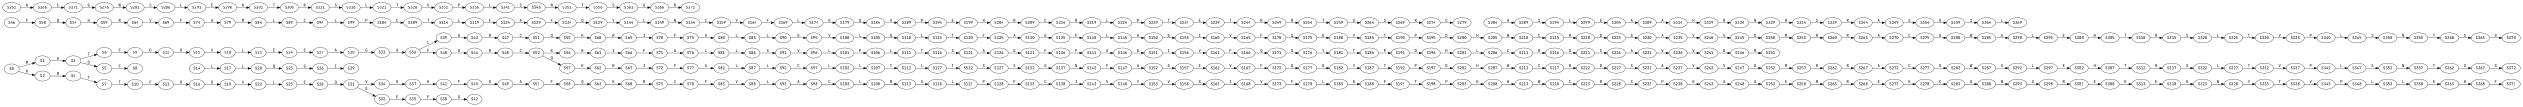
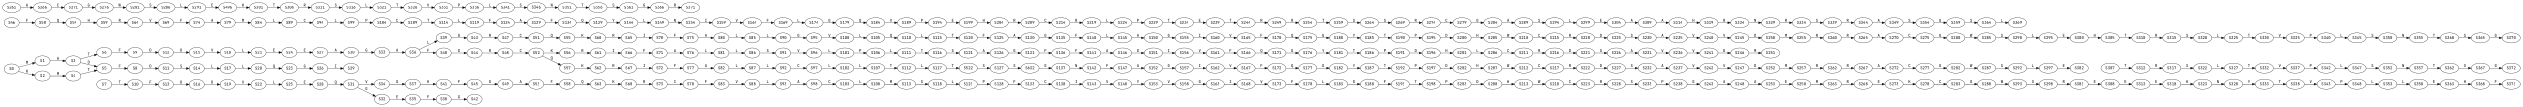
node "S296": label "S296" -> "S496"
edge "S279" -> "S284": added, label "G"
node "S11": added
node "S132": label "S132" -> "S632"
edge "S302" -> "S307": removed, label "H"
edge "S4" -> "S7": now "S4" -> "S5"
